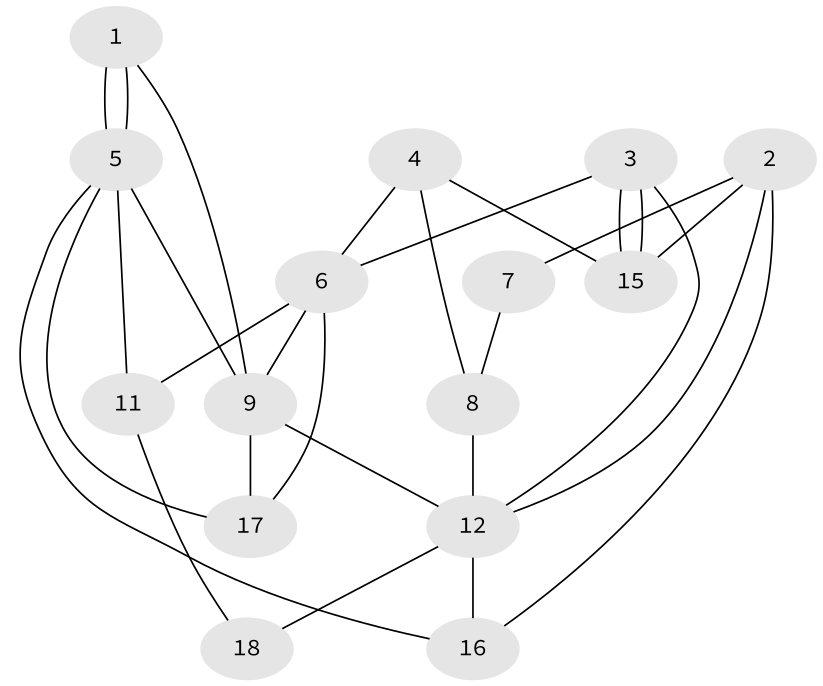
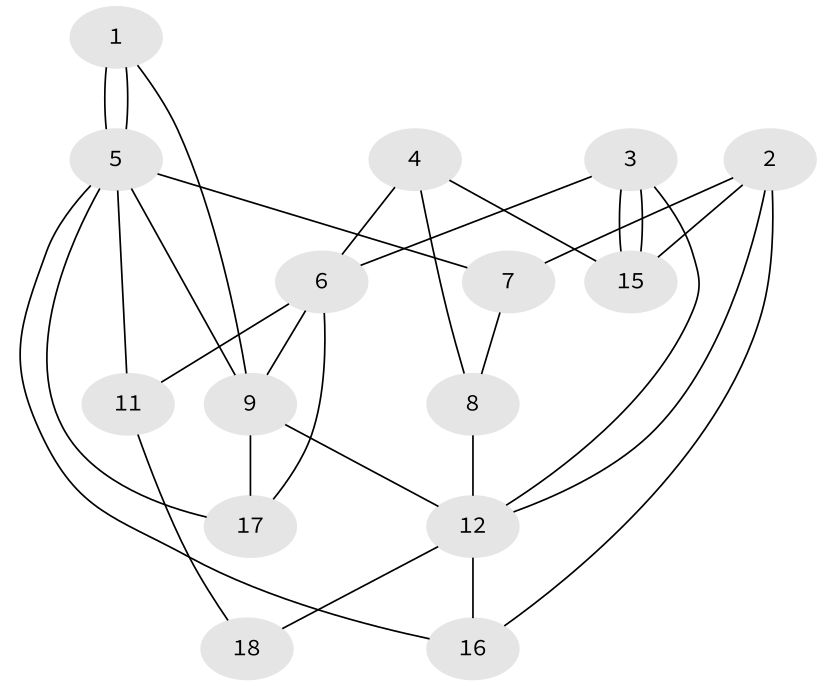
edge "5" -- "7": added
